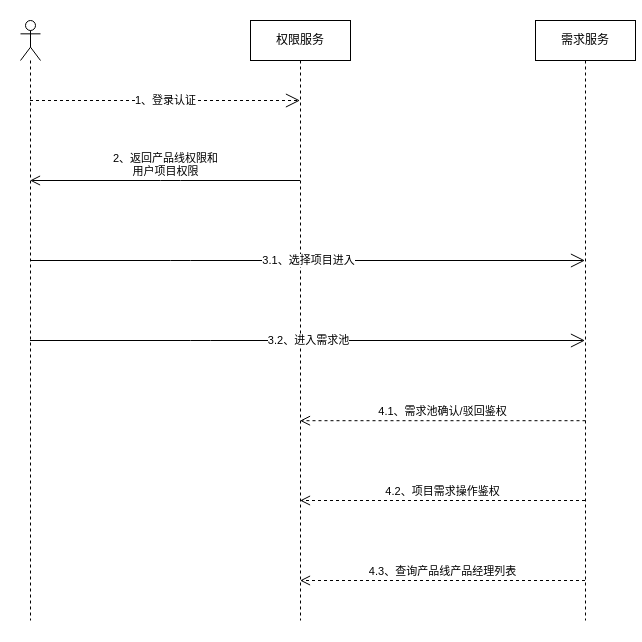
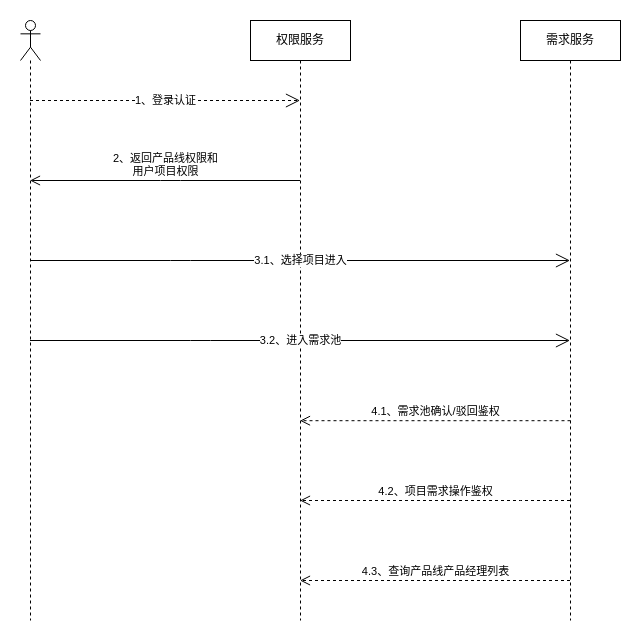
node "需求服务": moved (586, 321) -> (571, 321)
